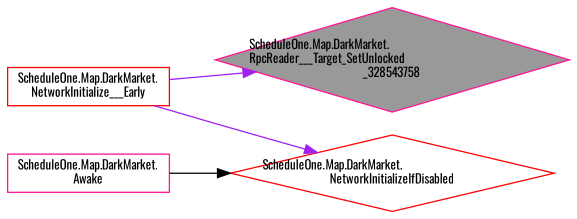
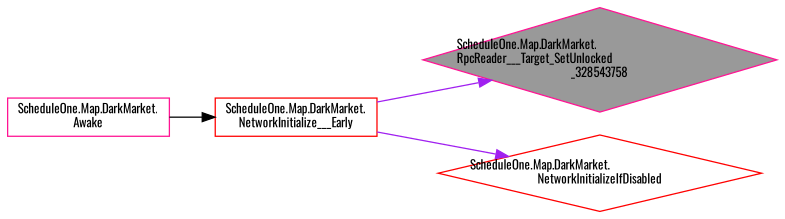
edge "ScheduleOne.Map.DarkMarket. Awake" -> "ScheduleOne.Map.DarkMarket. NetworkInitializeIfDisabled": now "ScheduleOne.Map.DarkMarket. Awake" -> "ScheduleOne.Map.DarkMarket. NetworkInitialize___Early"
